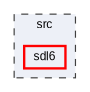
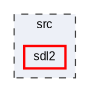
node "sdl6": label "sdl6" -> "sdl2"
